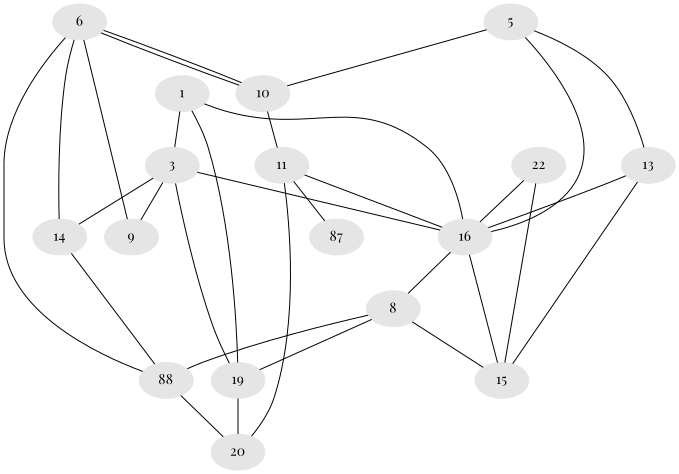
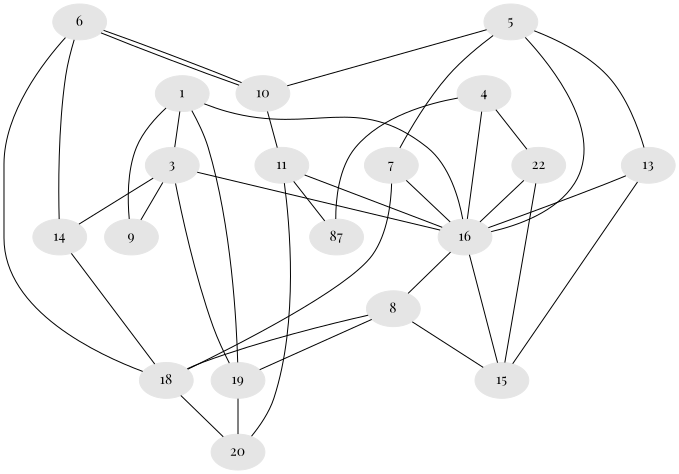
node "4": added
edge "6" -- "9": now "1" -- "9"
node "7": added
node "88": label "88" -> "18"
